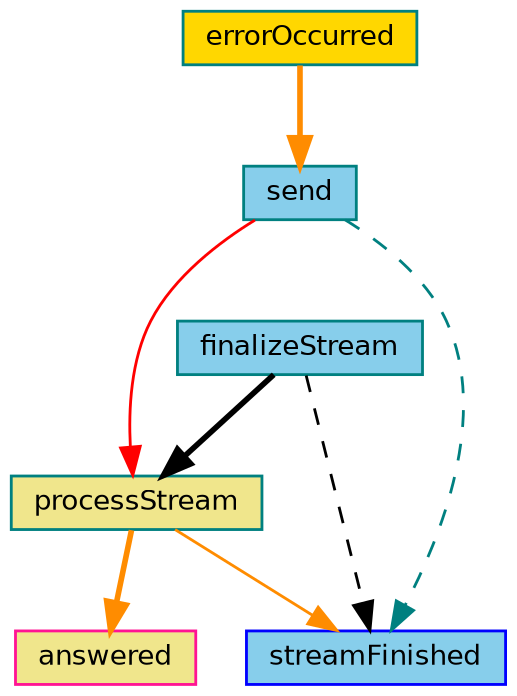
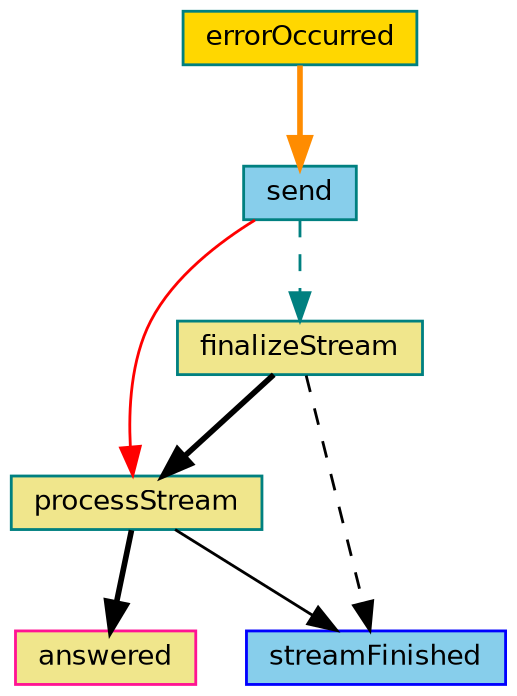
node "finalizeStream": fillcolor skyblue -> khaki
edge "send" -> "streamFinished": now "send" -> "finalizeStream"
edge "processStream" -> "answered": color darkorange -> black
edge "processStream" -> "streamFinished": color darkorange -> black
